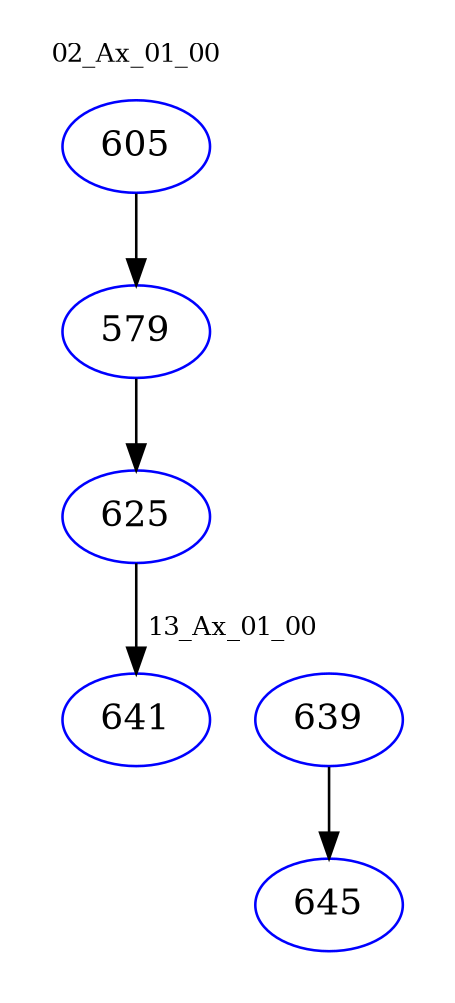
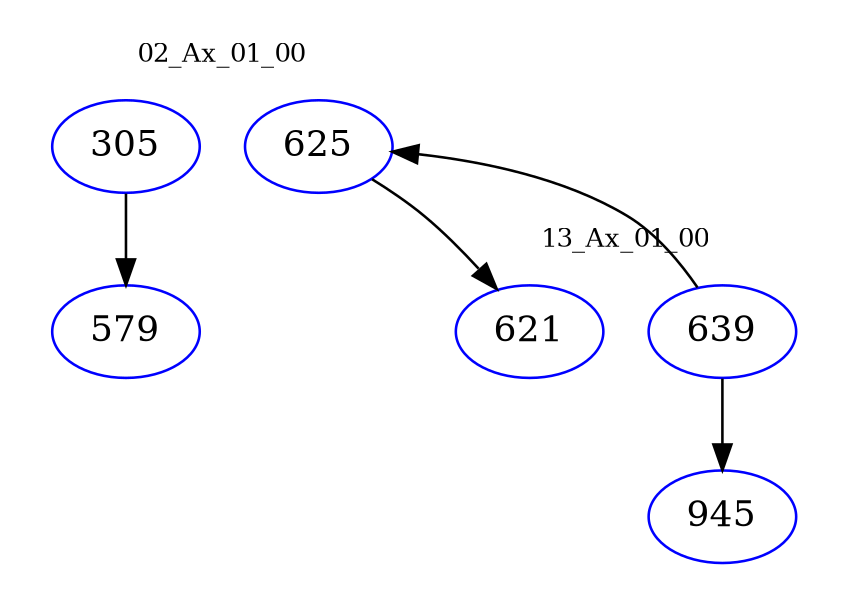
node "605": label "605" -> "305"
edge "579" -> "625": now "639" -> "625"
node "641": label "641" -> "621"
node "645": label "645" -> "945"
